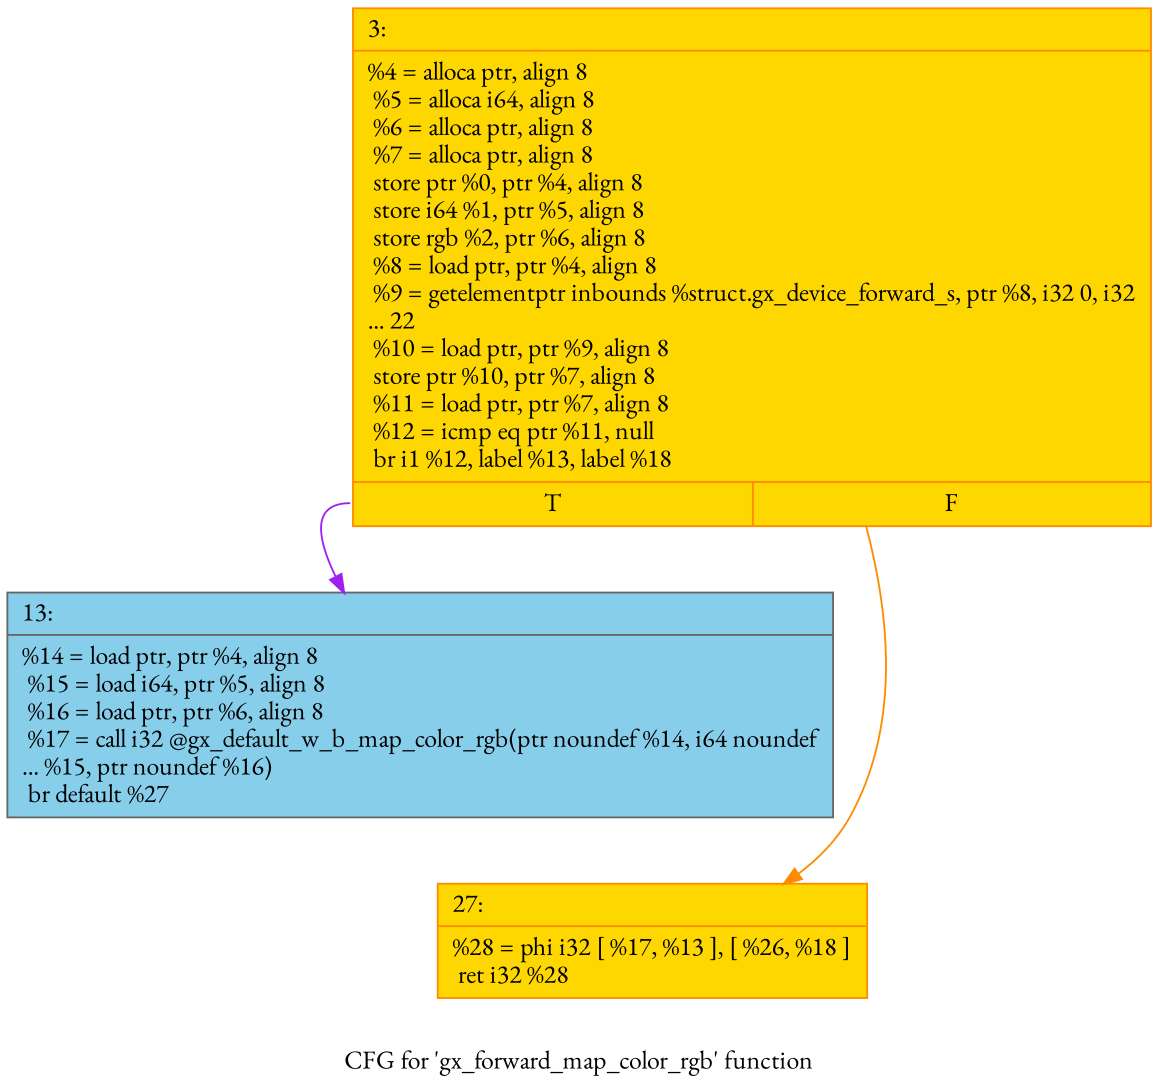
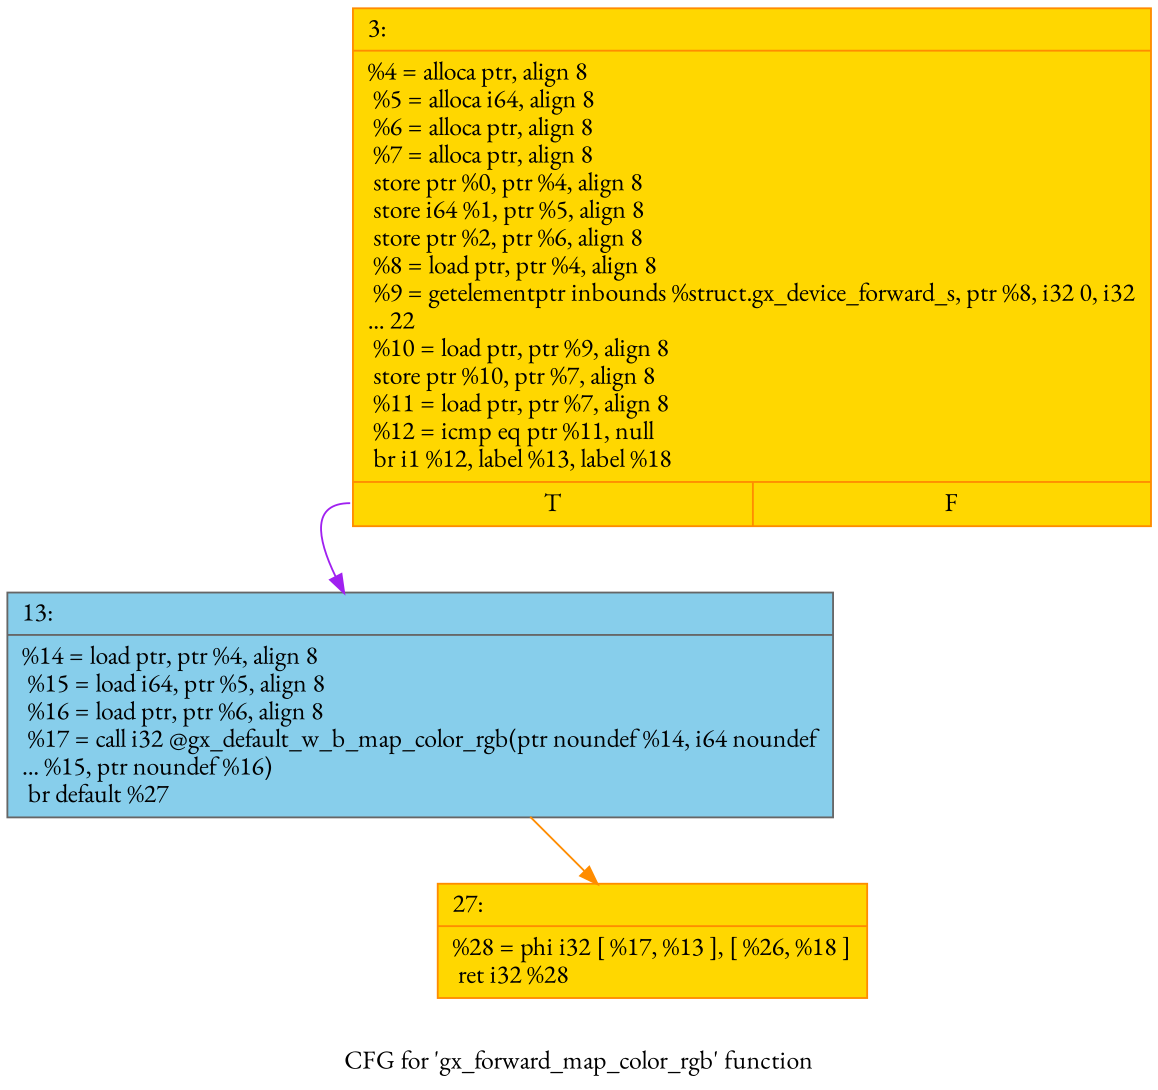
node "3:": text "store rgb %2, ptr %6, align 8" -> "store ptr %2, ptr %6, align 8"
edge "3:" -> "27:": now "13:" -> "27:"
